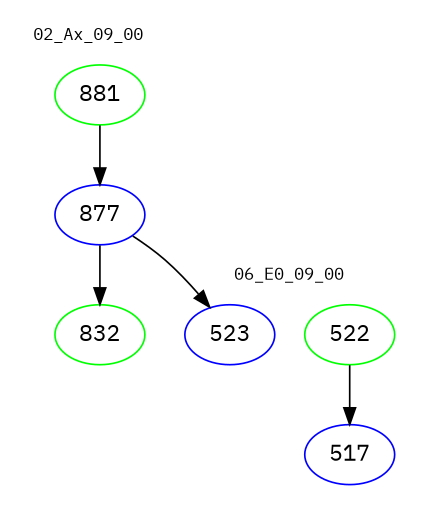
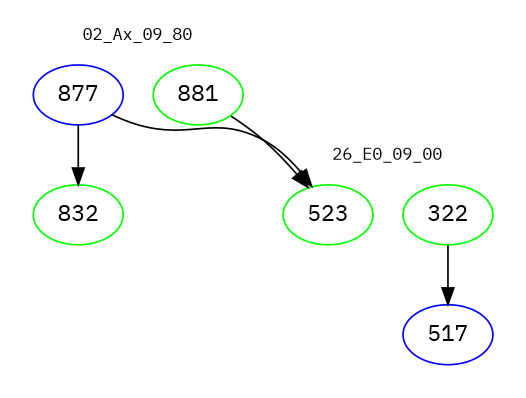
cluster "02_Ax_09_00": label "02_Ax_09_00" -> "02_Ax_09_80"
edge "881" -> "877": now "881" -> "523"
cluster "06_E0_09_00": label "06_E0_09_00" -> "26_E0_09_00"
node "523": color blue -> green
node "522": label "522" -> "322"
